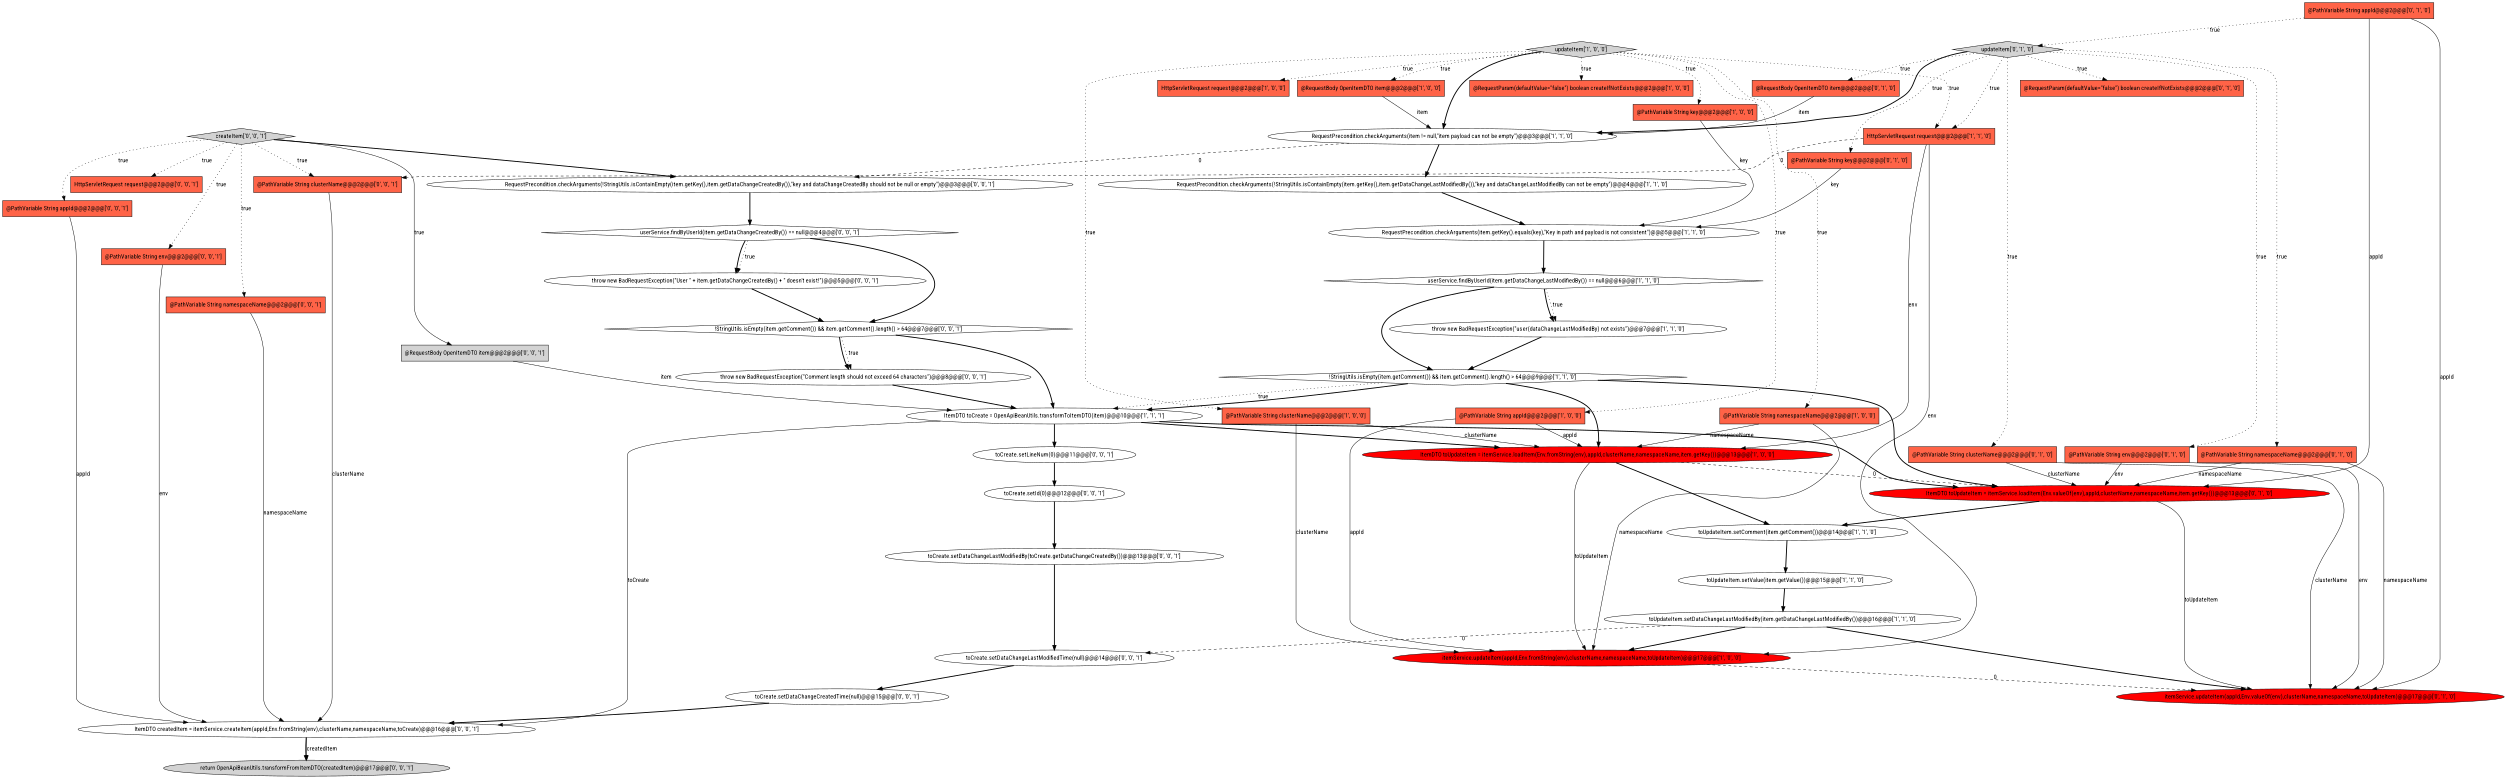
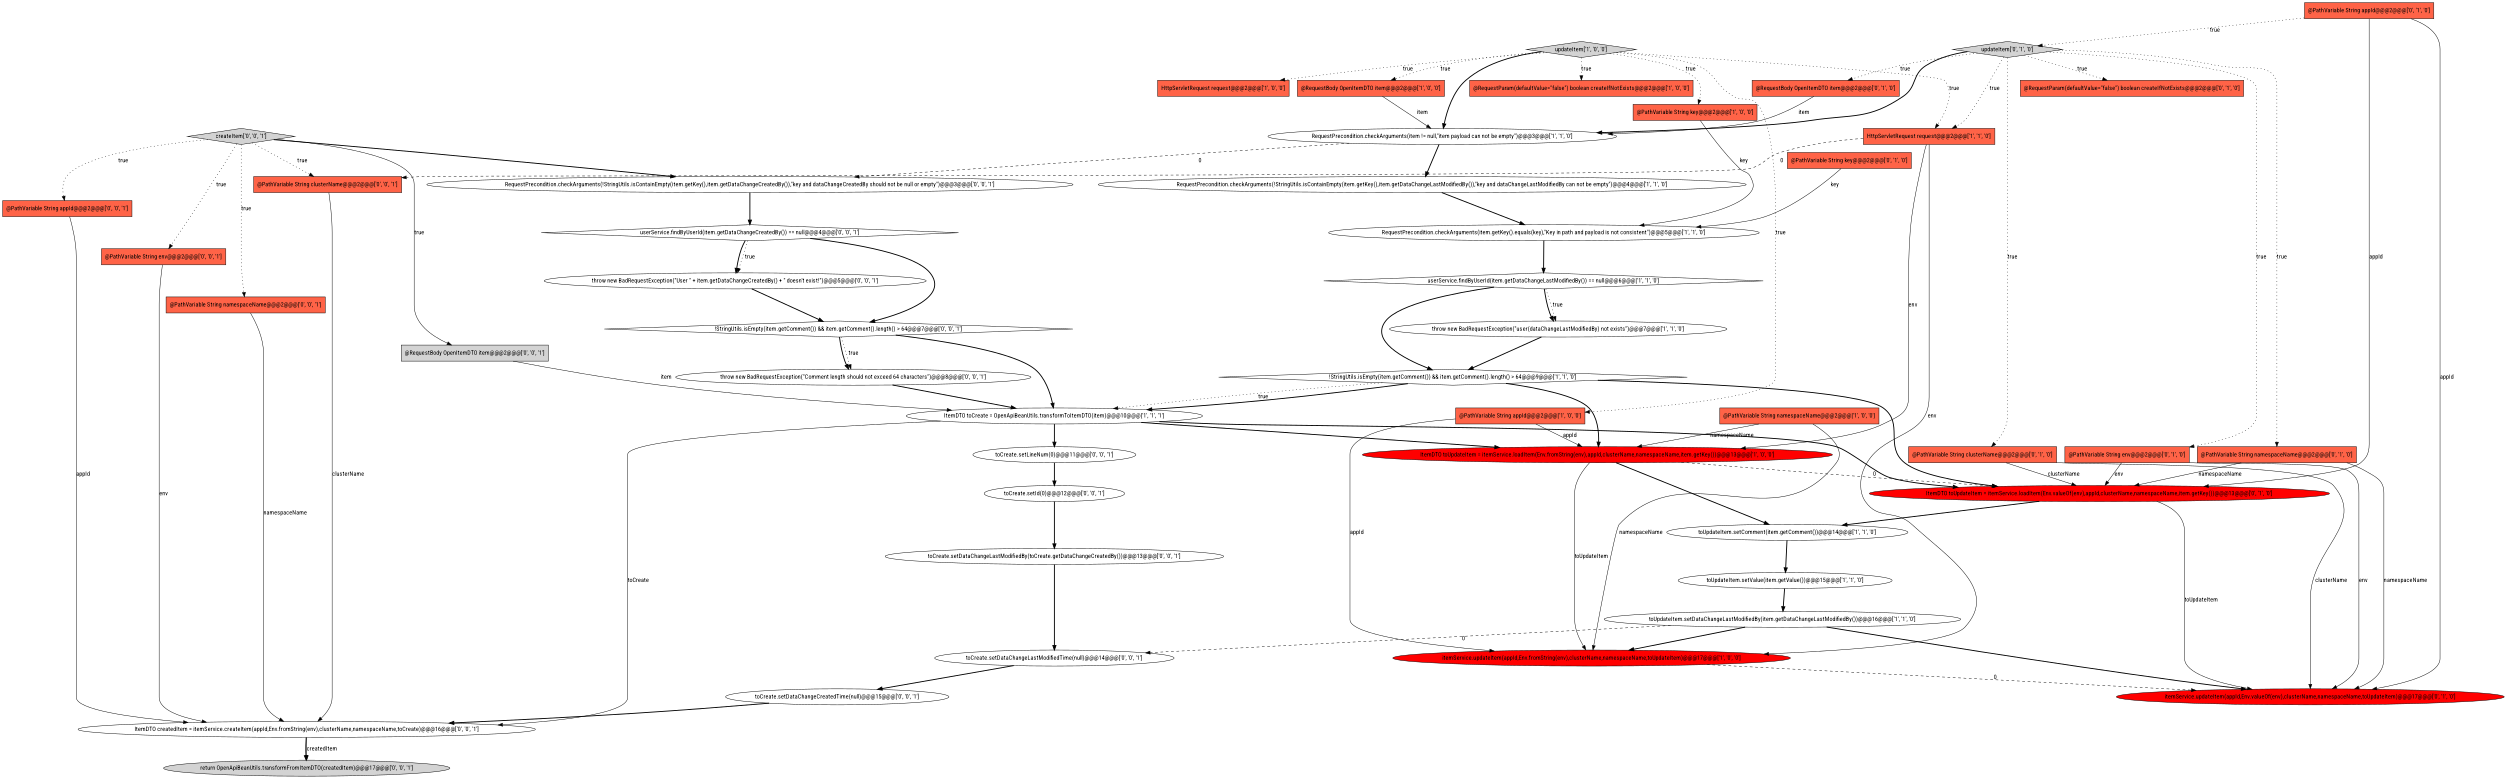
edge "updateItem['0', '1', '0']" -> "@PathVariable String key@@@2@@@['0', '1', '0']": removed, label "true"
edge "updateItem['1', '0', '0']" -> "@PathVariable String namespaceName@@@2@@@['1', '0', '0']": removed, label "true"
node "HttpServletRequest request@@@2@@@['0', '0', '1']": removed
node "@PathVariable String clusterName@@@2@@@['1', '0', '0']": removed
